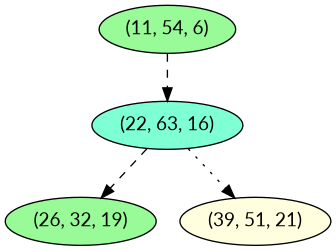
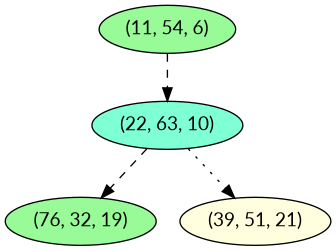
node "(22, 63, 16)": label "(22, 63, 16)" -> "(22, 63, 10)"
node "(26, 32, 19)": label "(26, 32, 19)" -> "(76, 32, 19)"
